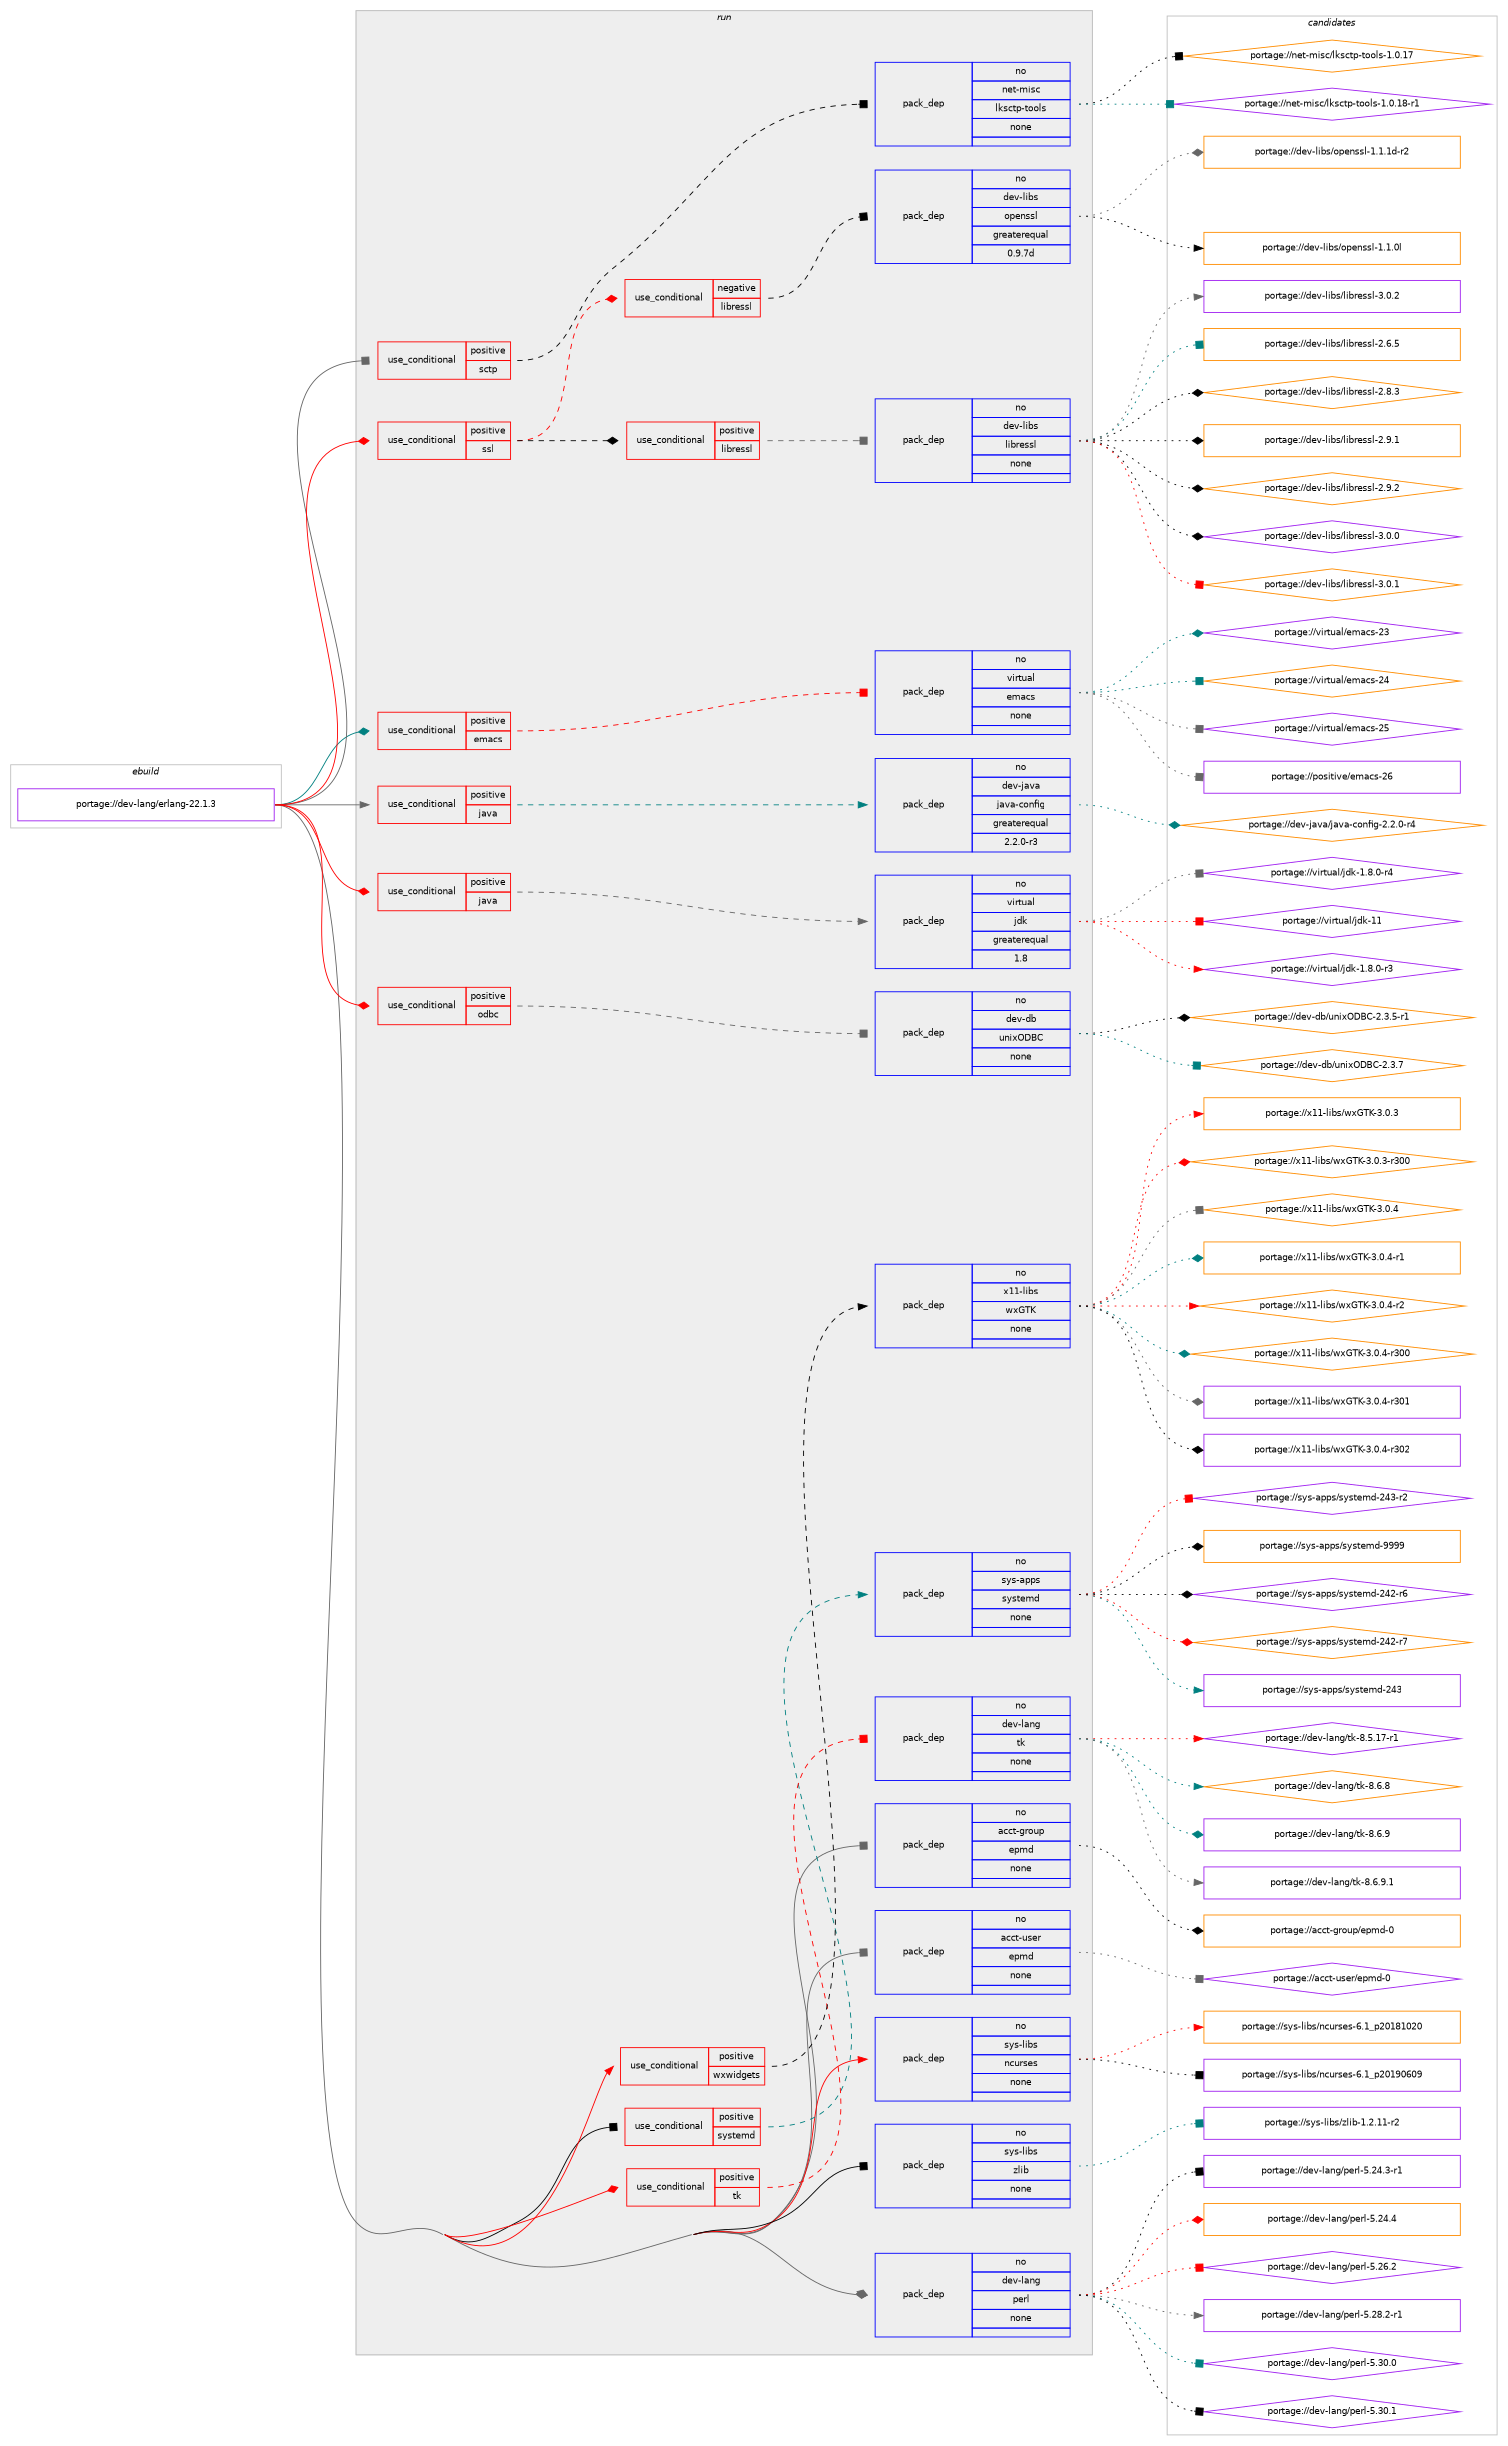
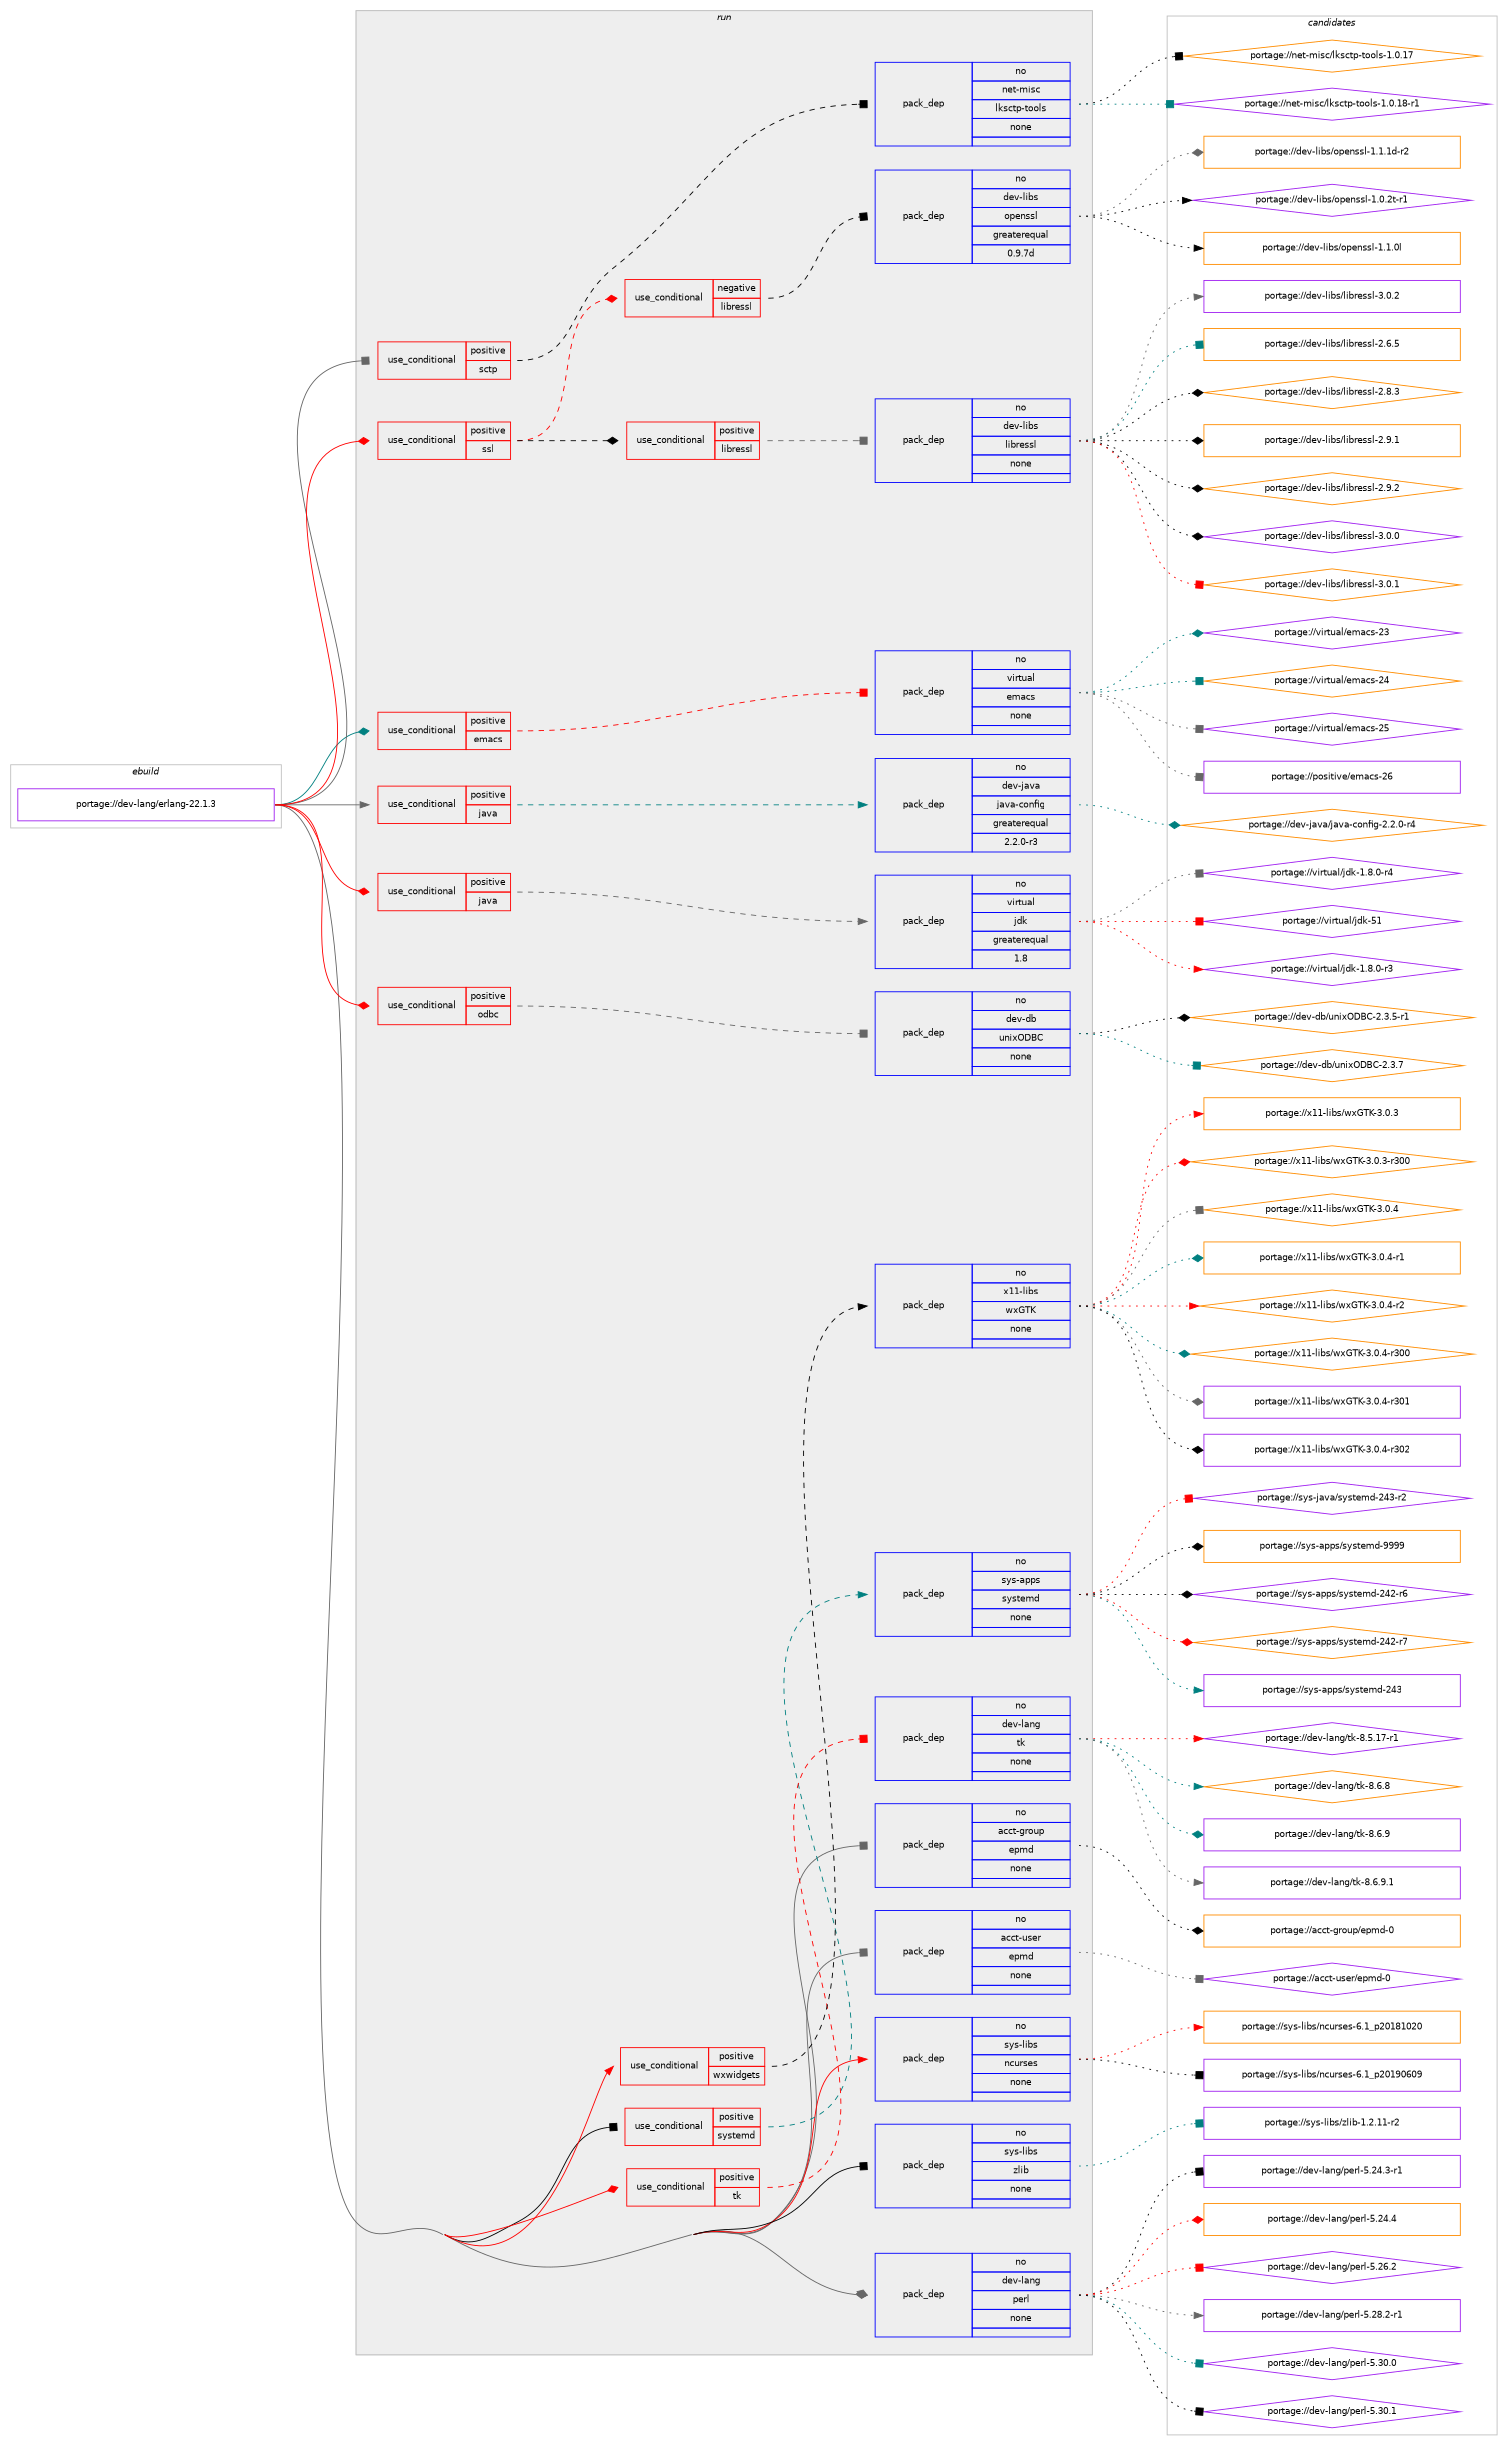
node "portage://dev-libs/openssl-1.0.2t-r1": added
node "portage://virtual/jdk-11": label "portage://virtual/jdk-11" -> "portage://virtual/jdk-51"
node "portage://sys-apps/systemd-243-r2": label "portage://sys-apps/systemd-243-r2" -> "portage://sys-java/systemd-243-r2"
